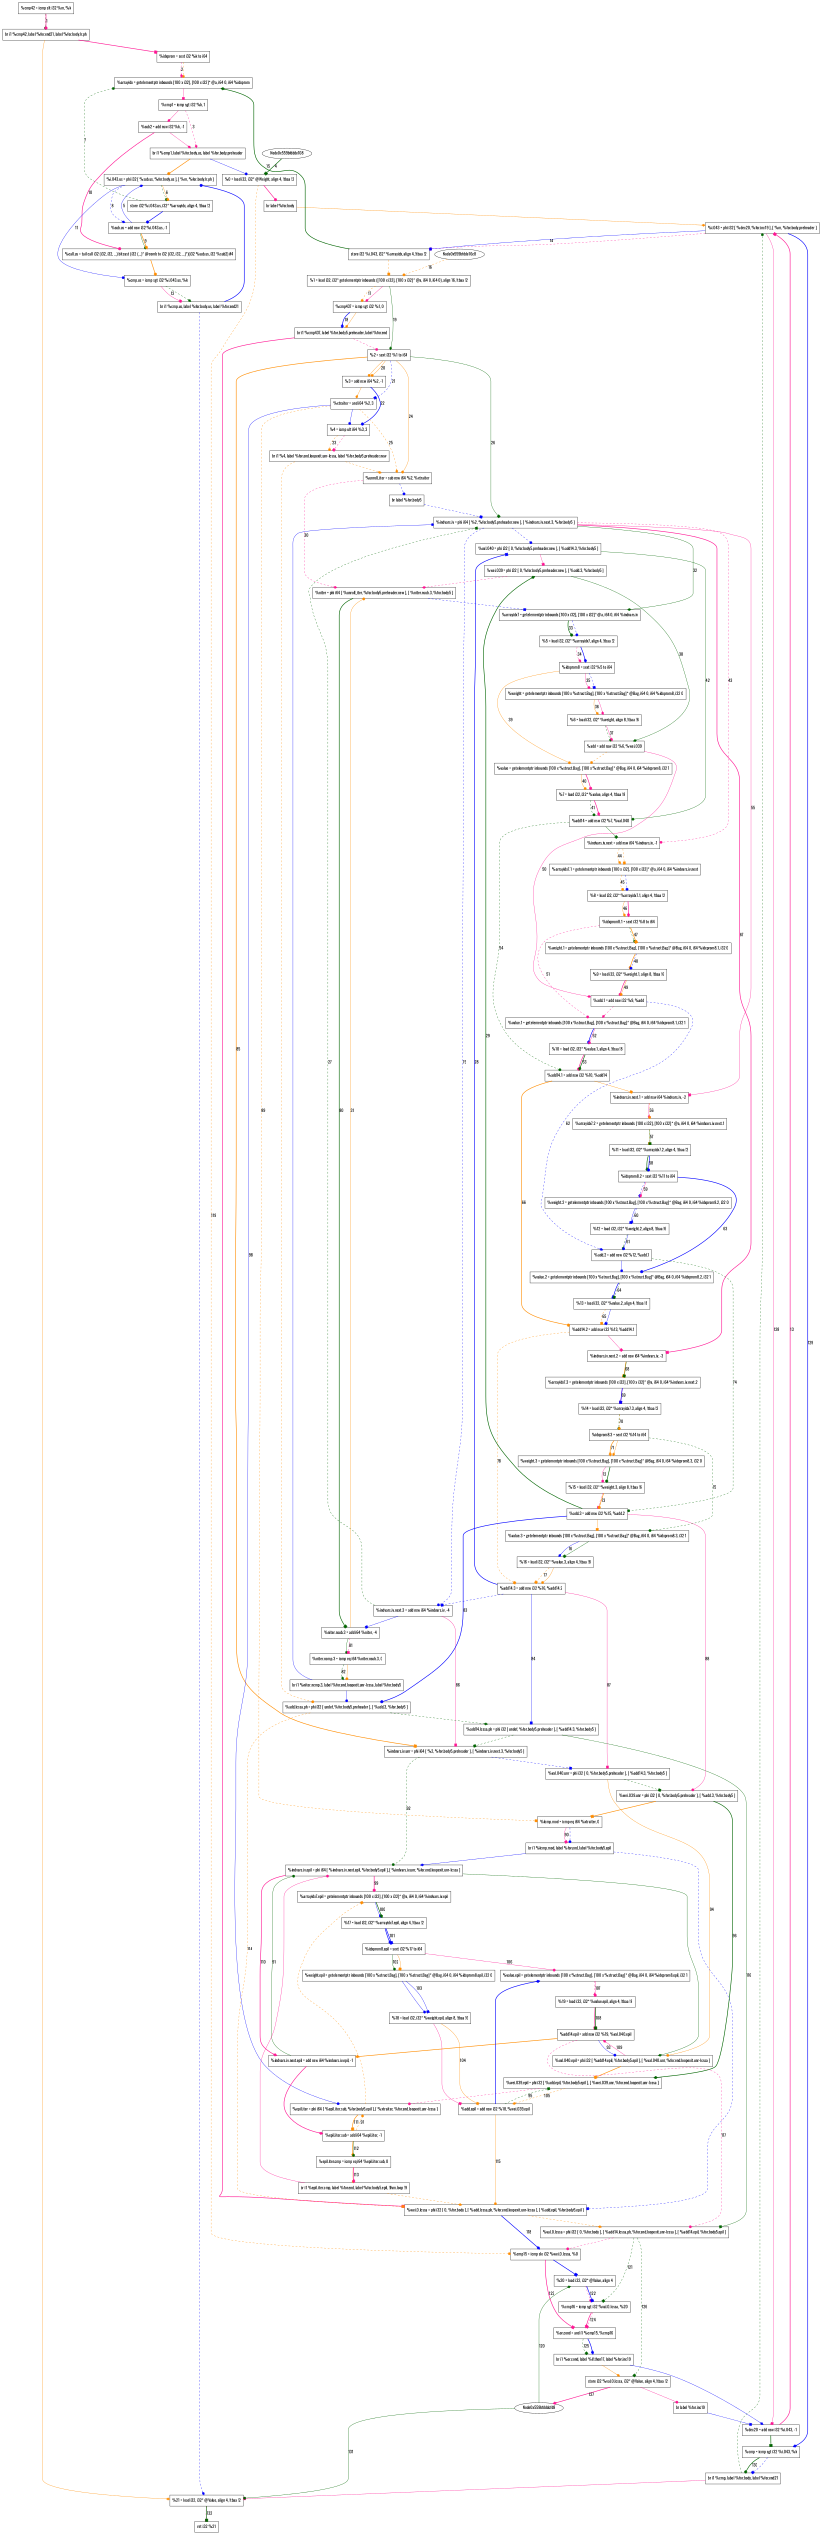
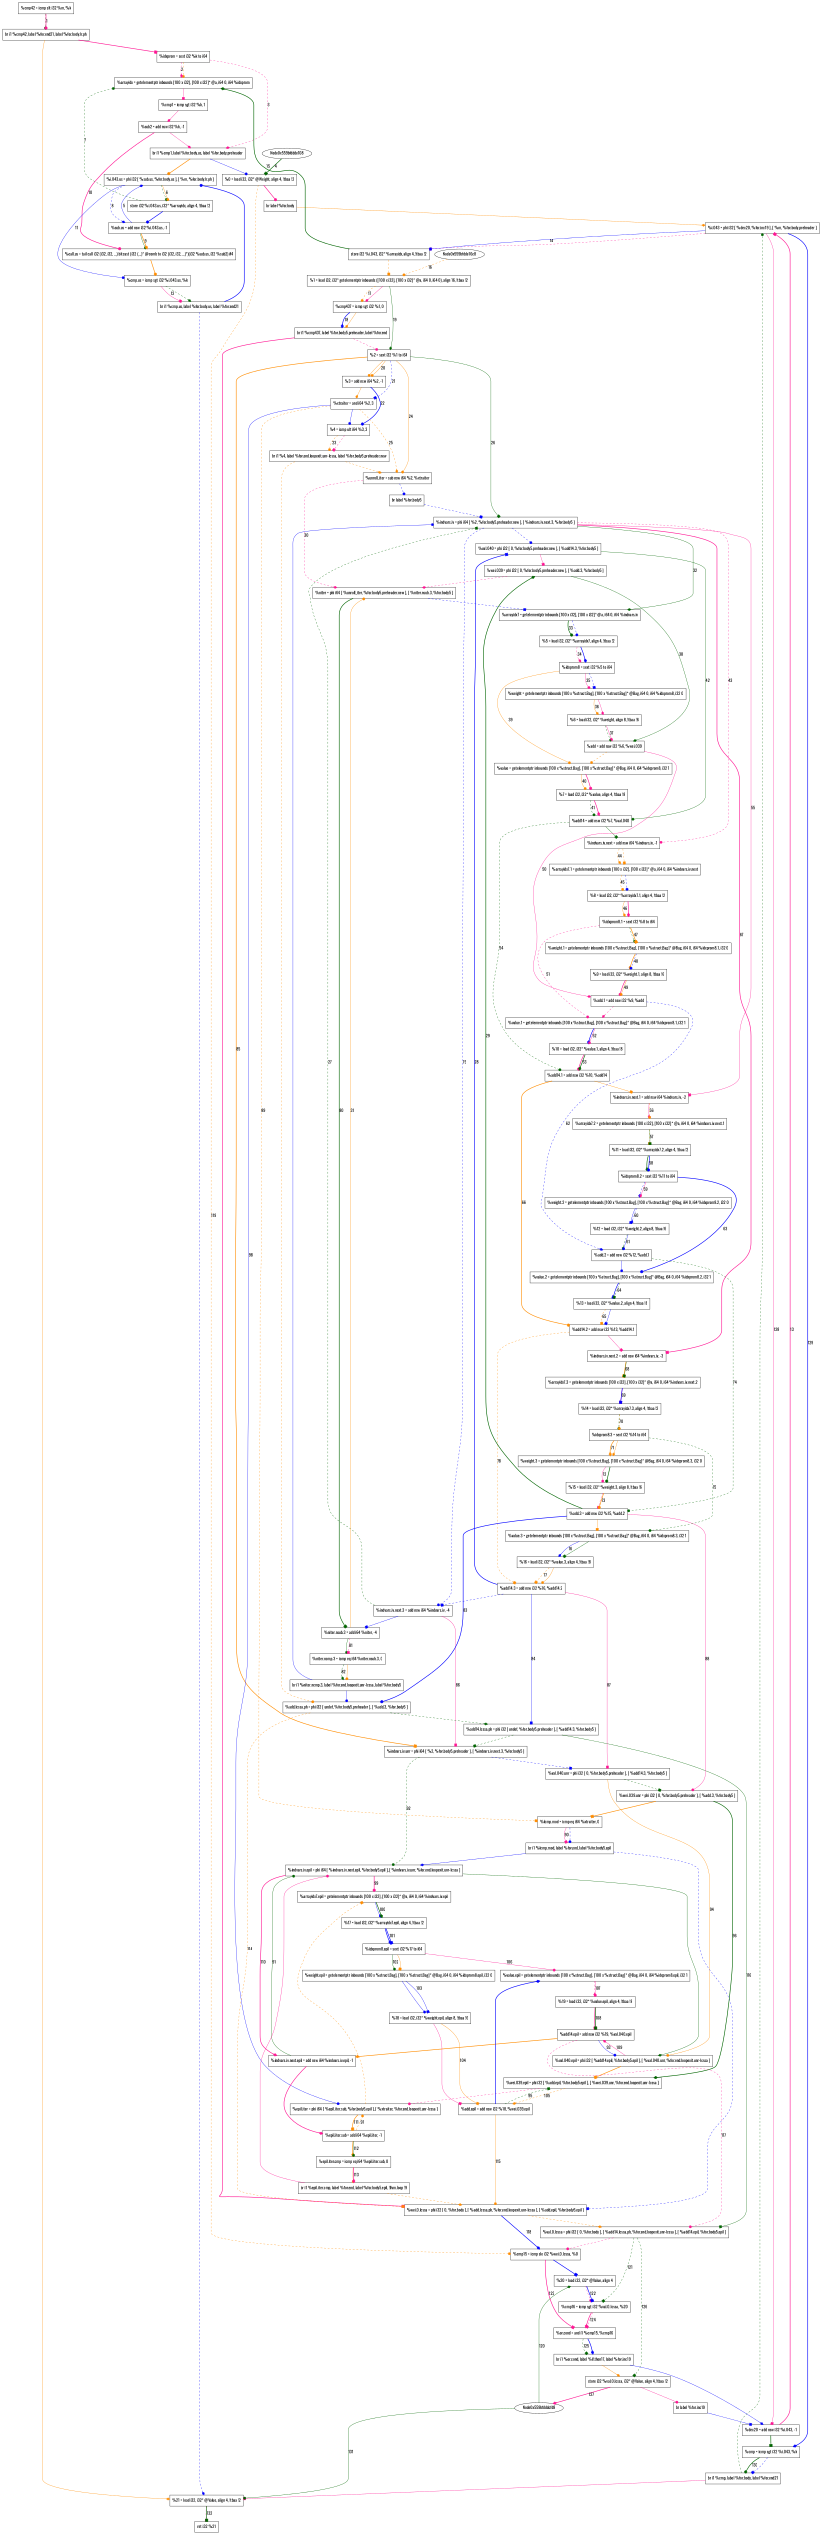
edge "%cmp1 = icmp sgt i32 %k, 1" -> "br i1 %cmp1, label %for.body.us, label %for.body.preheader": now "%idxprom = sext i32 %k to i64" -> "br i1 %cmp1, label %for.body.us, label %for.body.preheader"
